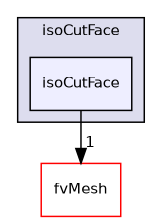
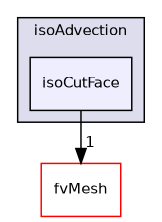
cluster "isoCutFace": label "isoCutFace" -> "isoAdvection"
